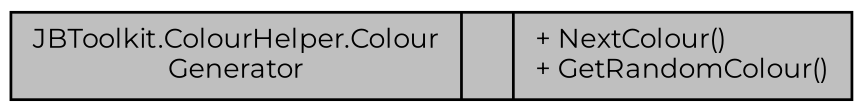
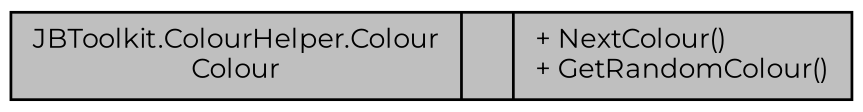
node "JBToolkit.ColourHelper.Colour": text "Generator" -> "Colour"
